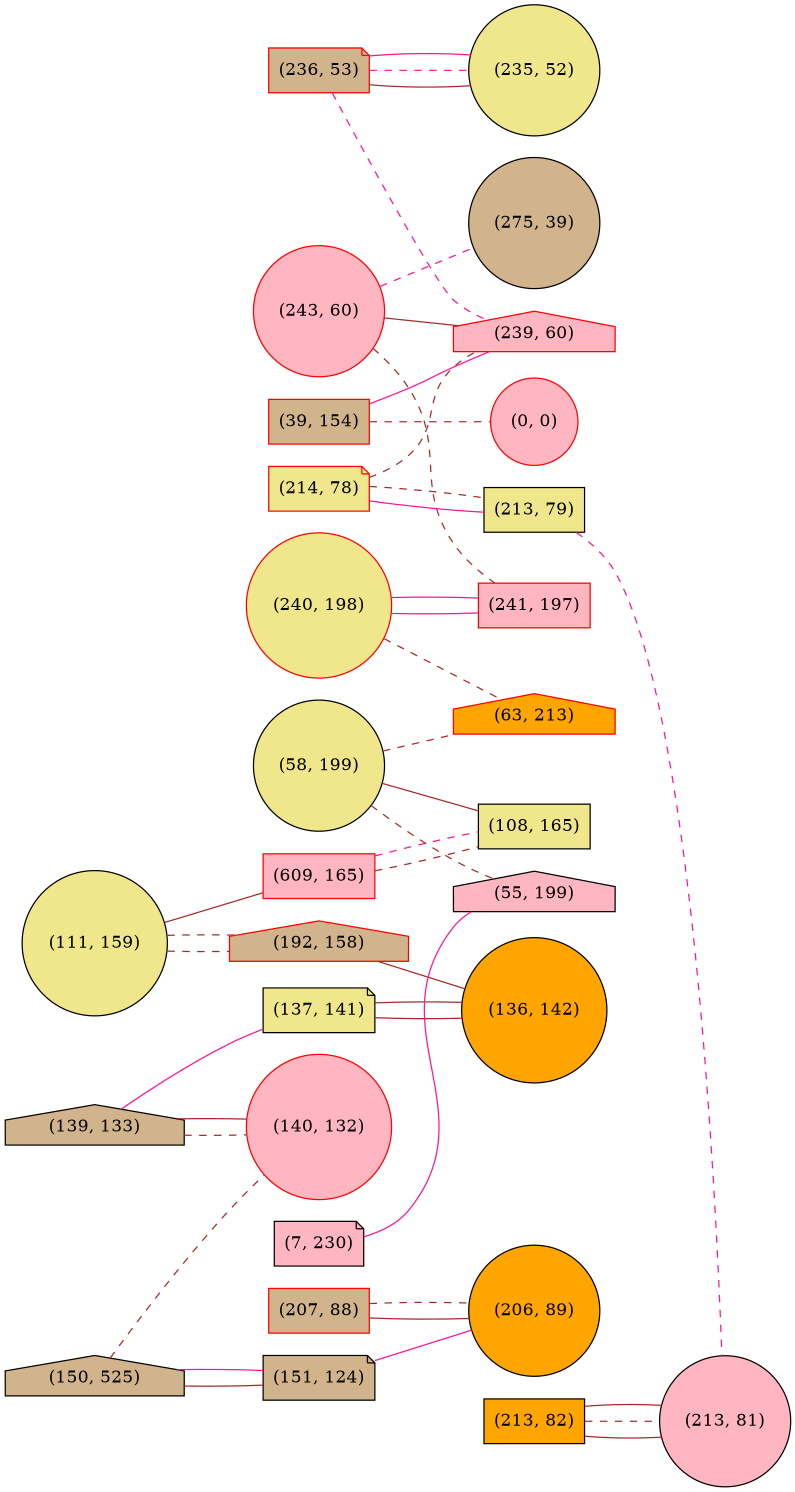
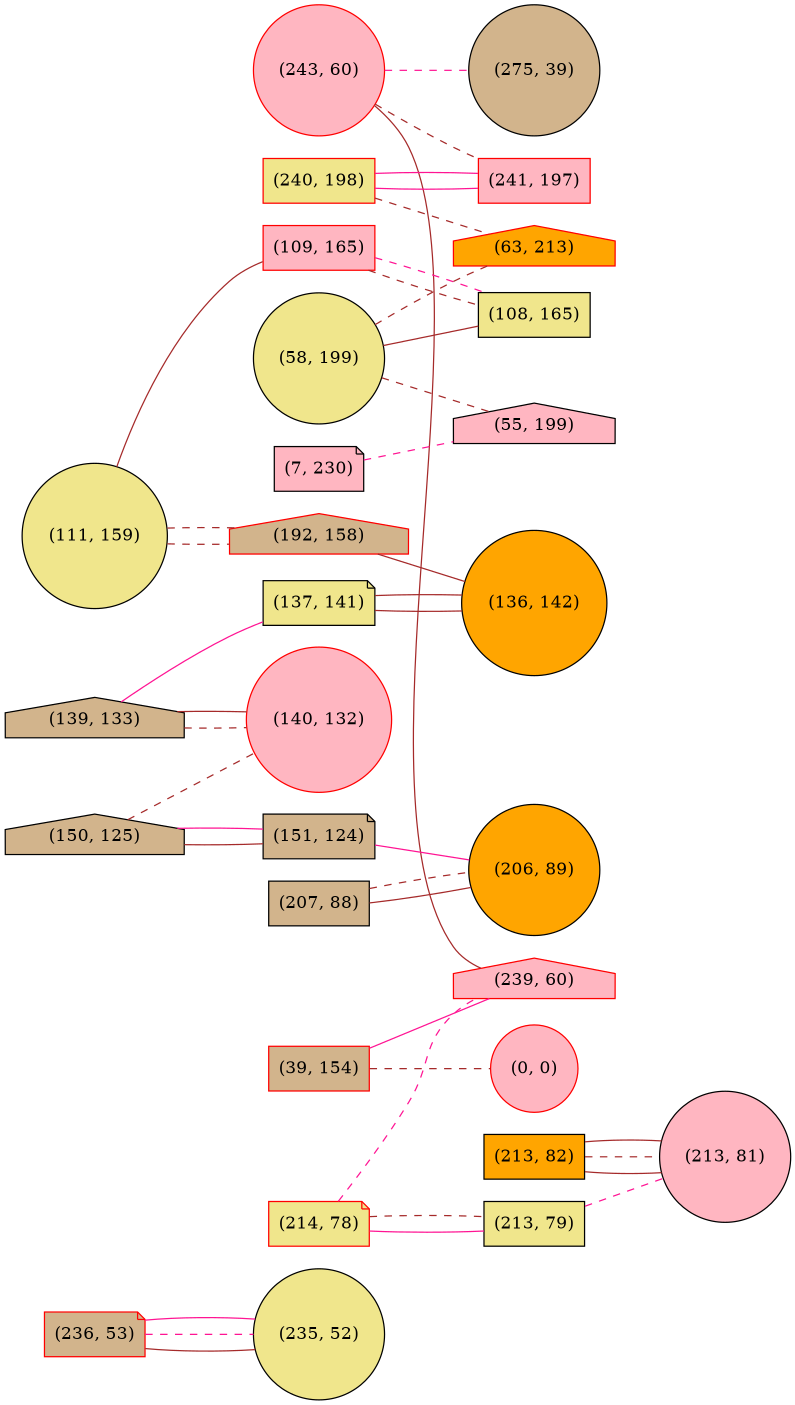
edge "(236, 53)" -- "(239, 60)": removed
edge "(239, 60)" -- "(214, 78)": color brown -> deeppink
node "(240, 198)": shape circle -> box
node "(609, 165)": label "(609, 165)" -> "(109, 165)"
edge "(55, 199)" -- "(7, 230)": style solid -> dashed
node "(207, 88)": color red -> black
node "(150, 525)": label "(150, 525)" -> "(150, 125)"
